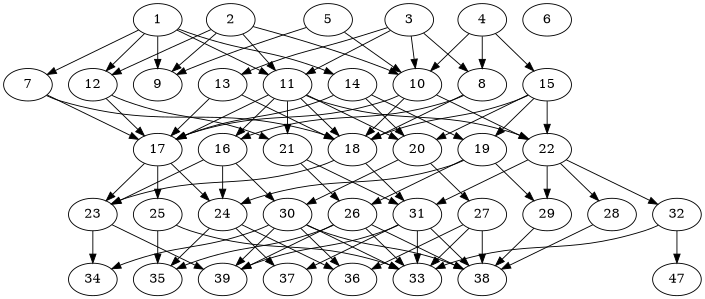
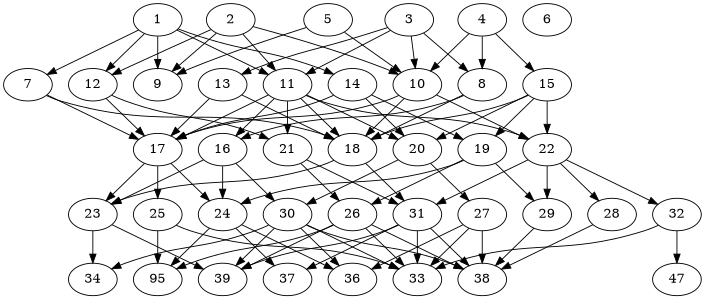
node "35": label "35" -> "95"
